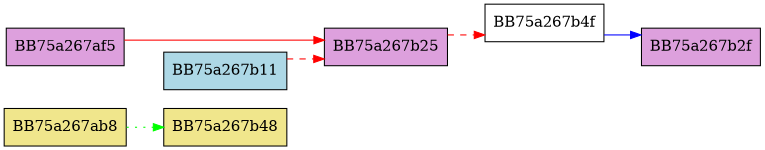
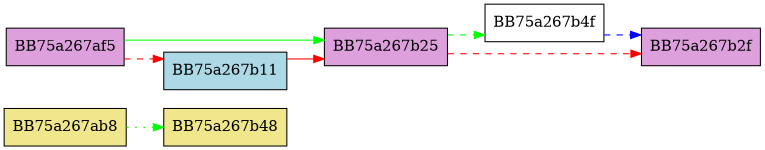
edge "BB75a267b25" -> "BB75a267b4f": color red -> green
edge "BB75a267b4f" -> "BB75a267b2f": style solid -> dashed
edge "BB75a267af5" -> "BB75a267b25": color red -> green
edge "BB75a267b25" -> "BB75a267b2f": added
edge "BB75a267af5" -> "BB75a267b11": added
edge "BB75a267b11" -> "BB75a267b25": style dashed -> solid
